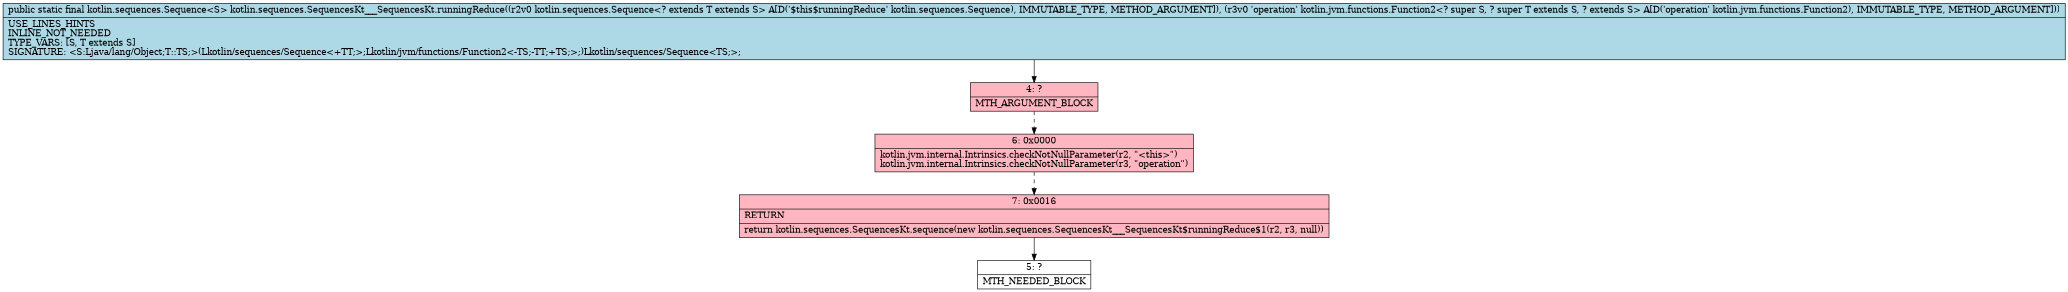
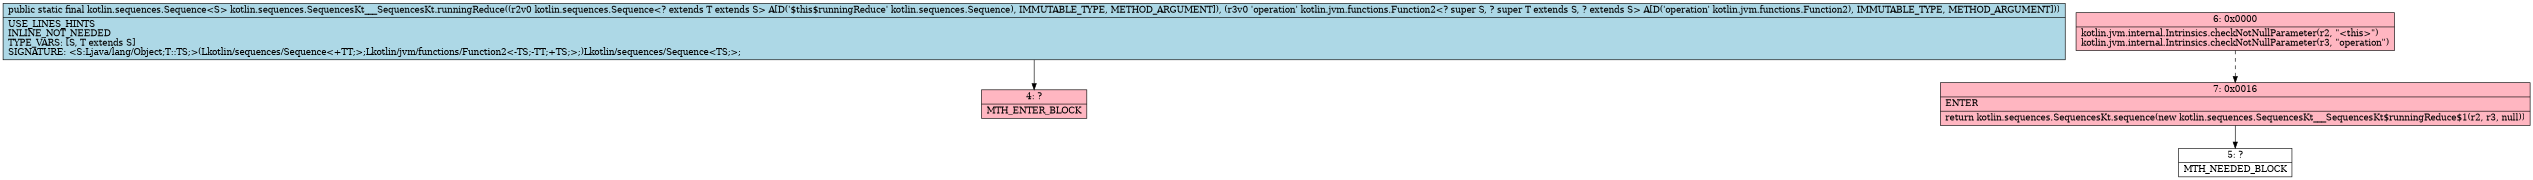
node "4: ?": text "MTH_ARGUMENT_BLOCK" -> "MTH_ENTER_BLOCK"
edge "4: ?" -> "6: 0x0000": removed
node "7: 0x0016": text "RETURN" -> "ENTER"
